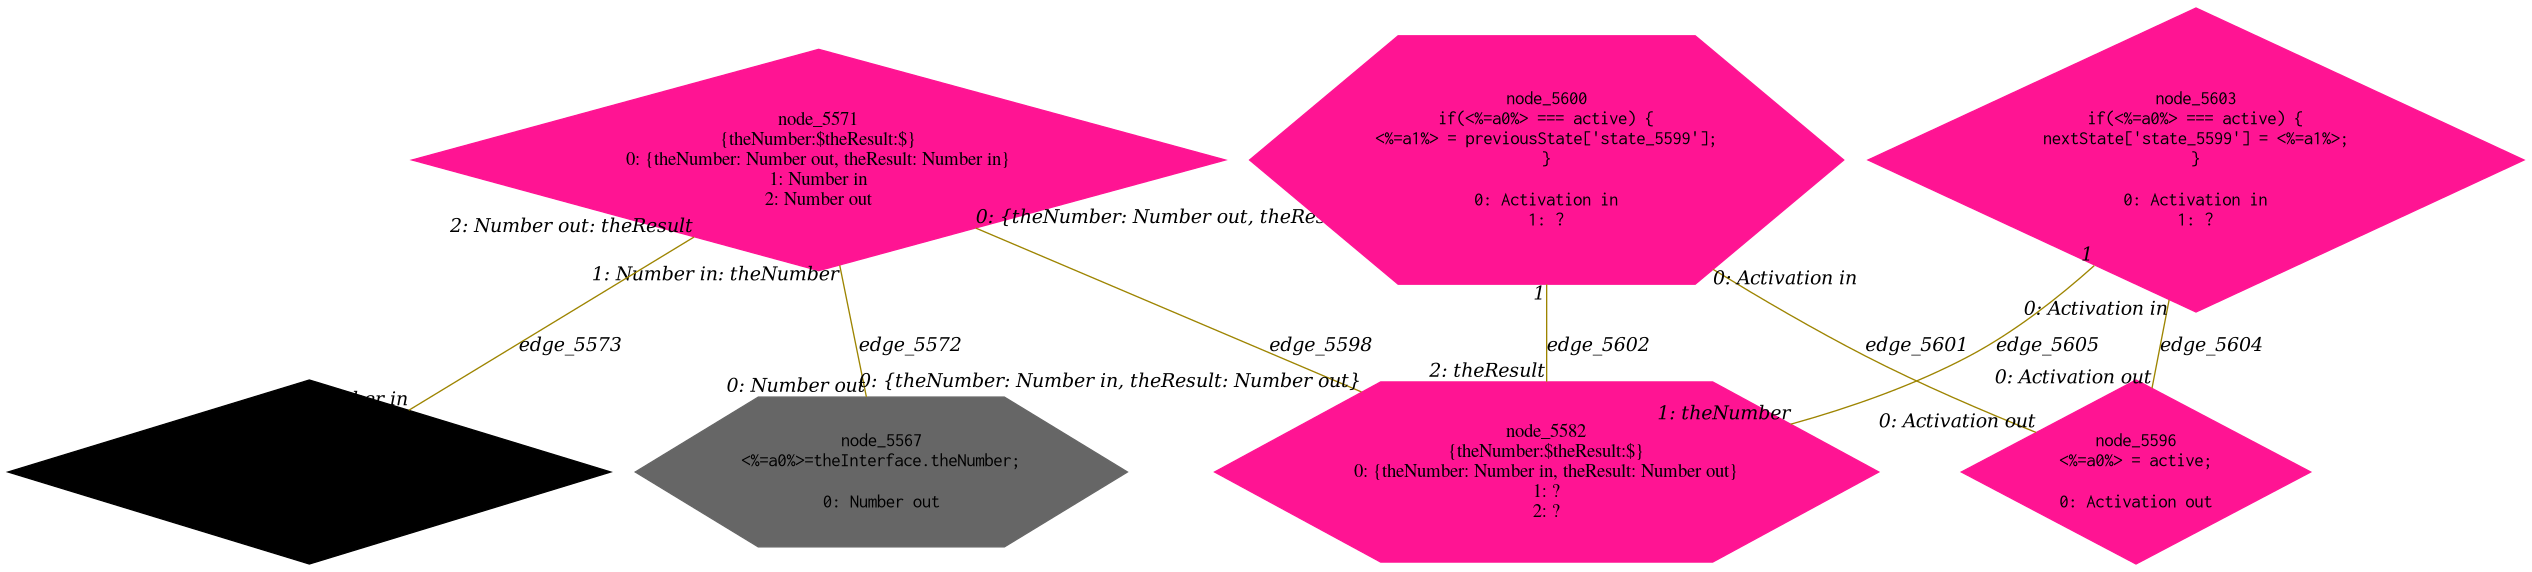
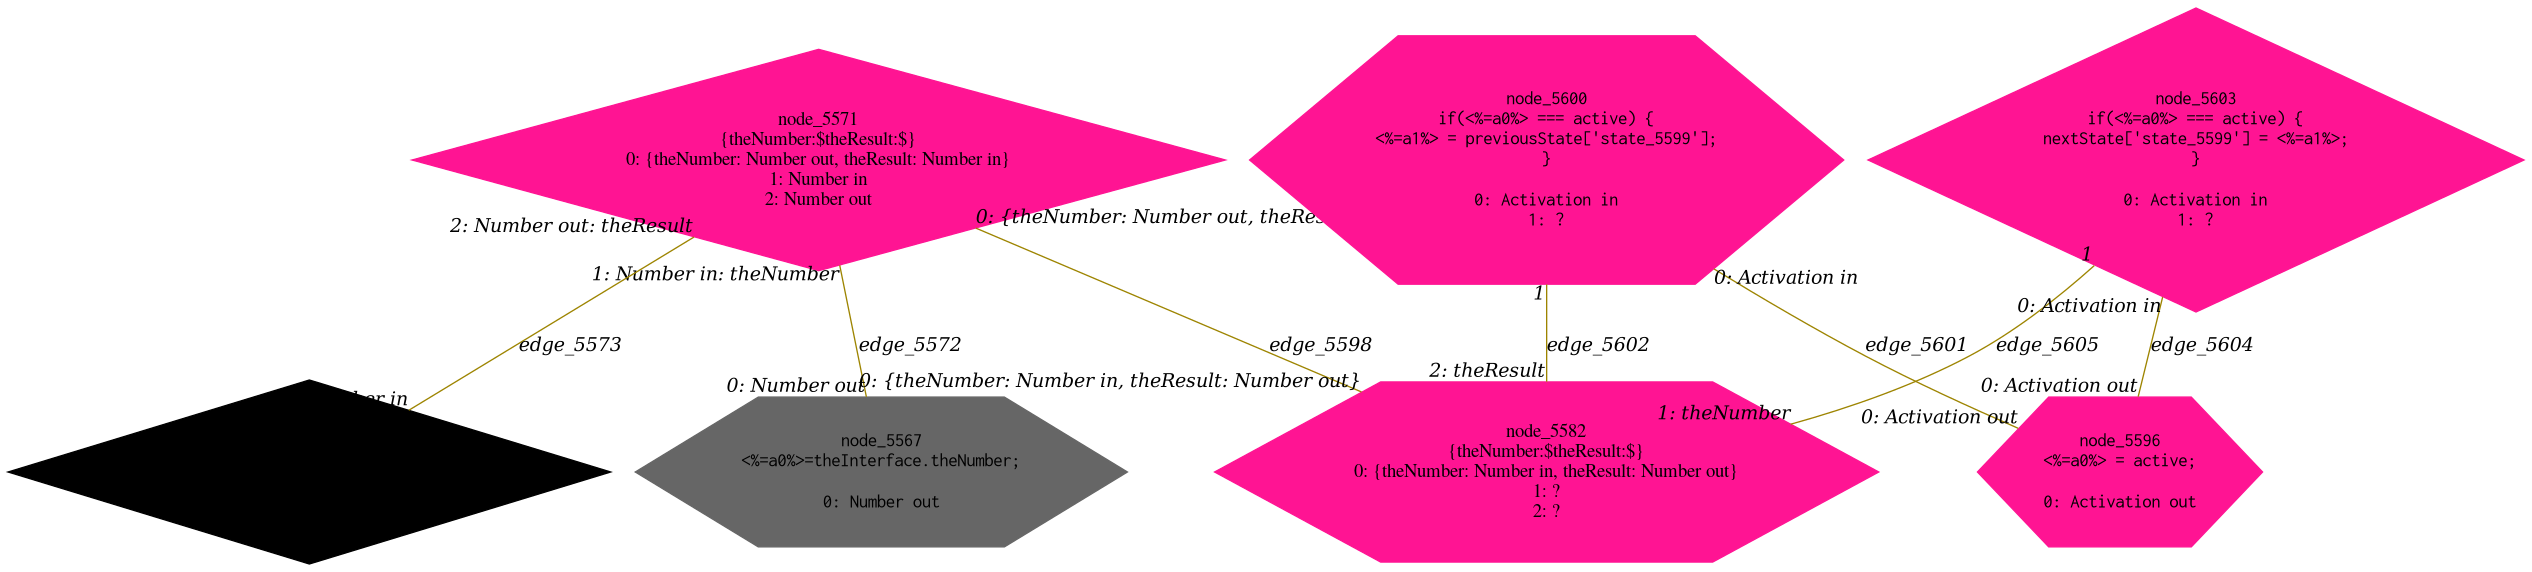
node "node_5596 <%=a0%> = active; 0: Activation out": shape diamond -> hexagon
